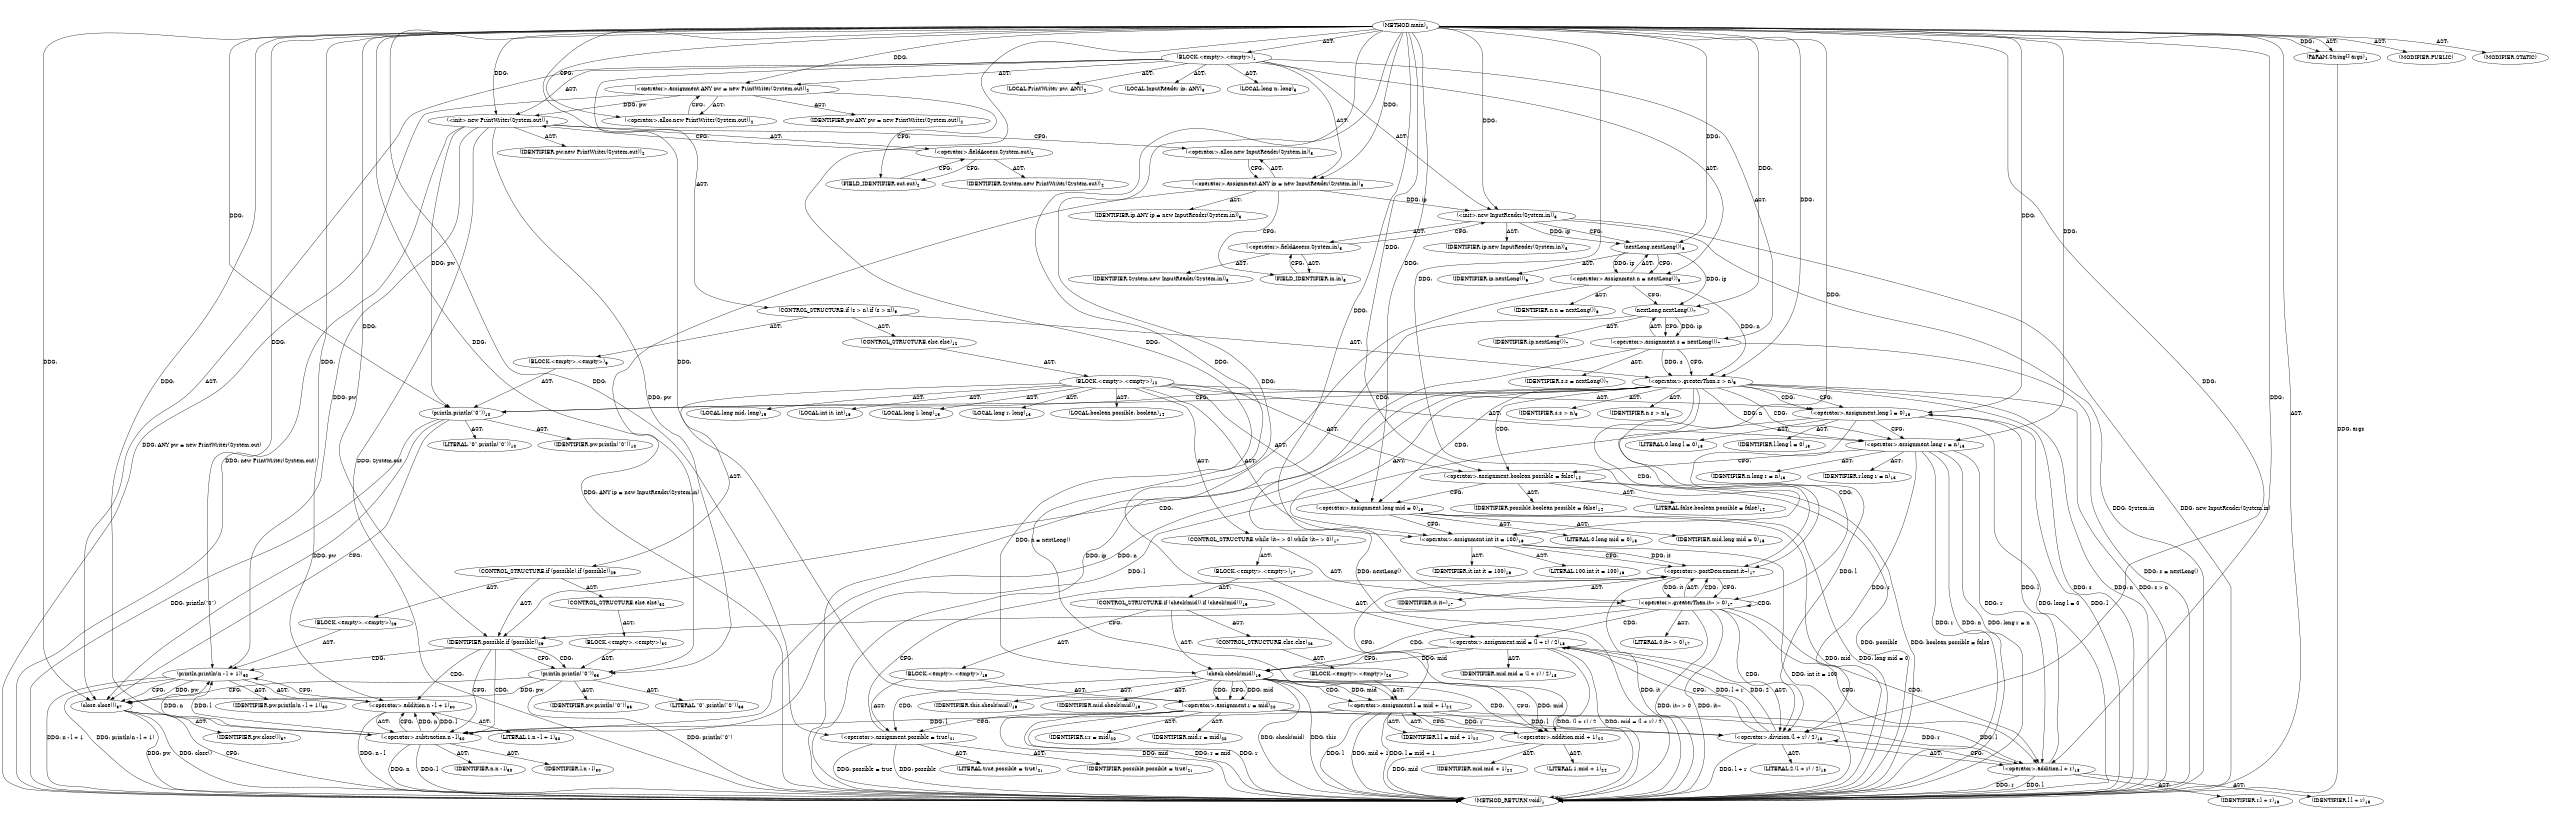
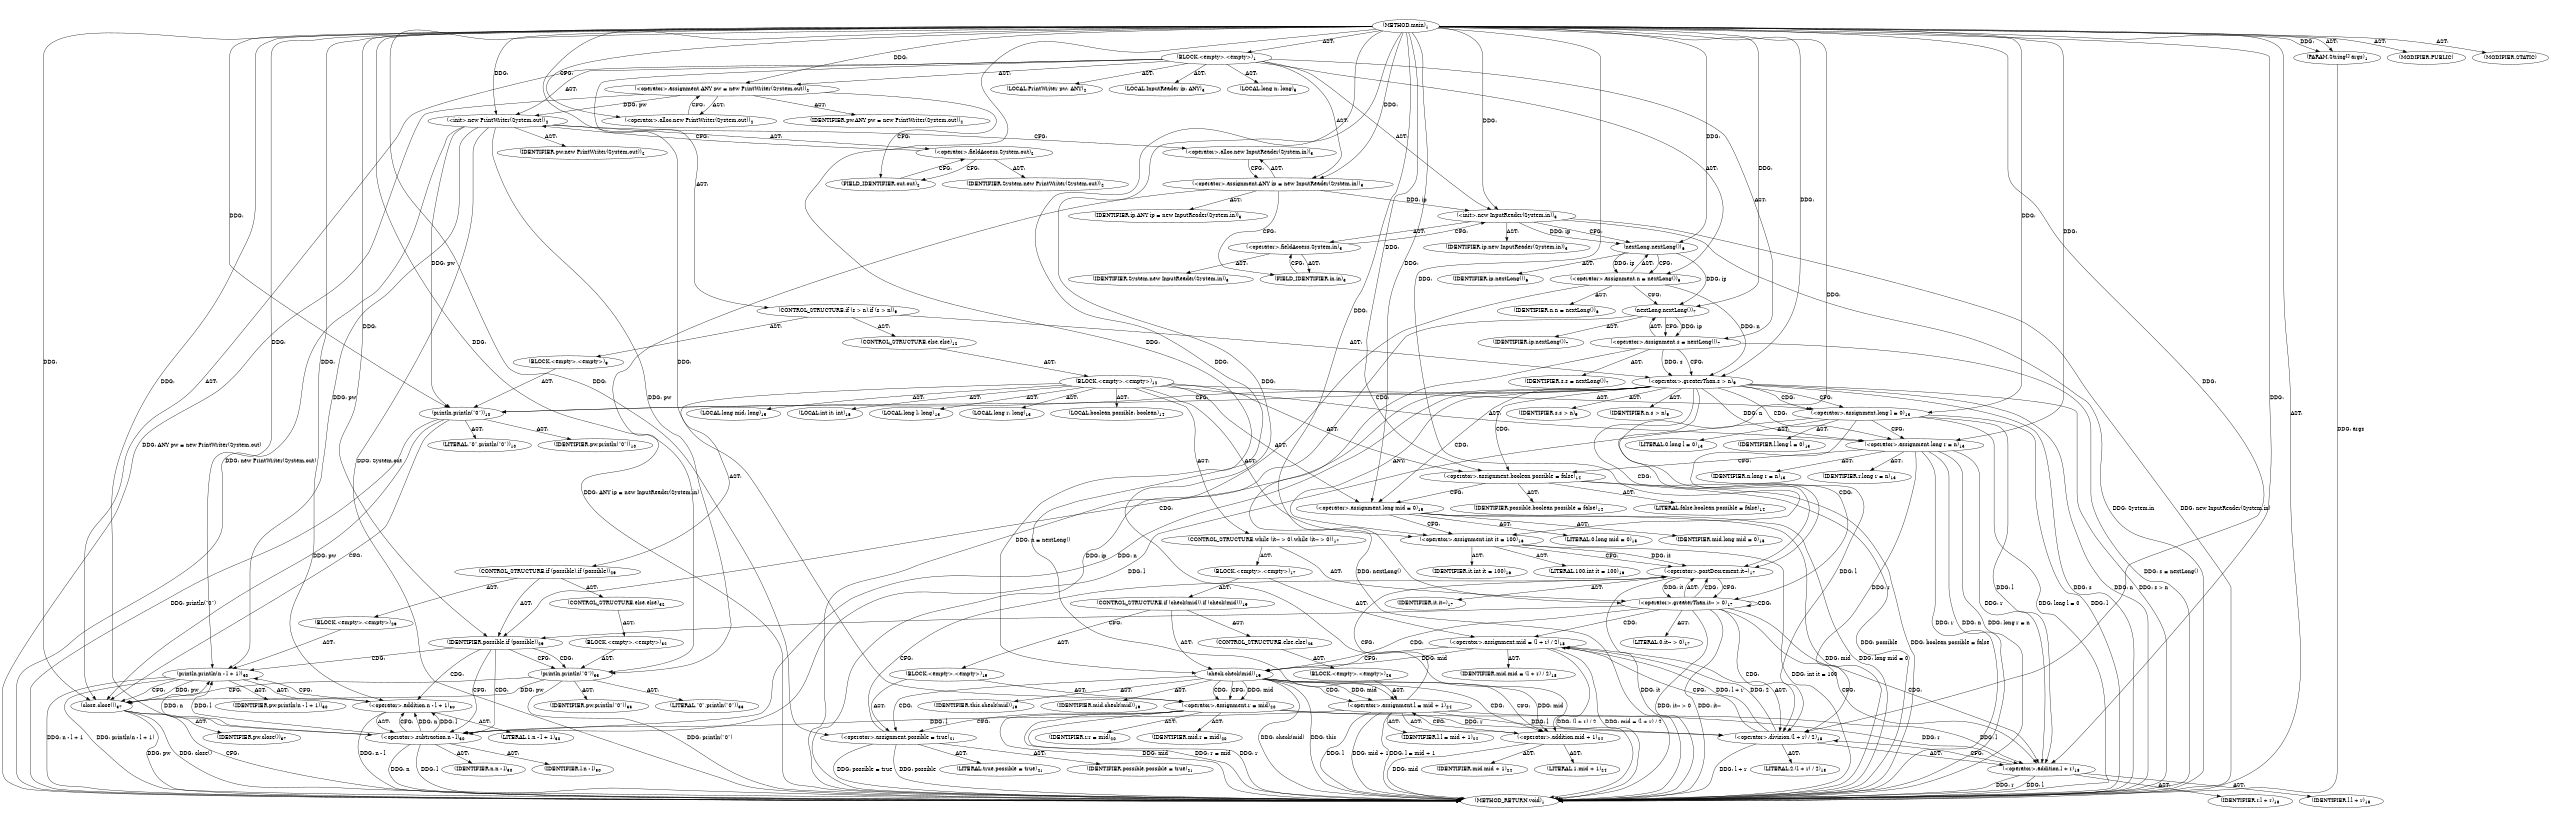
edge "(<operator>.addition,l + r)" -> "(<operator>.assignment,long l = 0)": reversed
